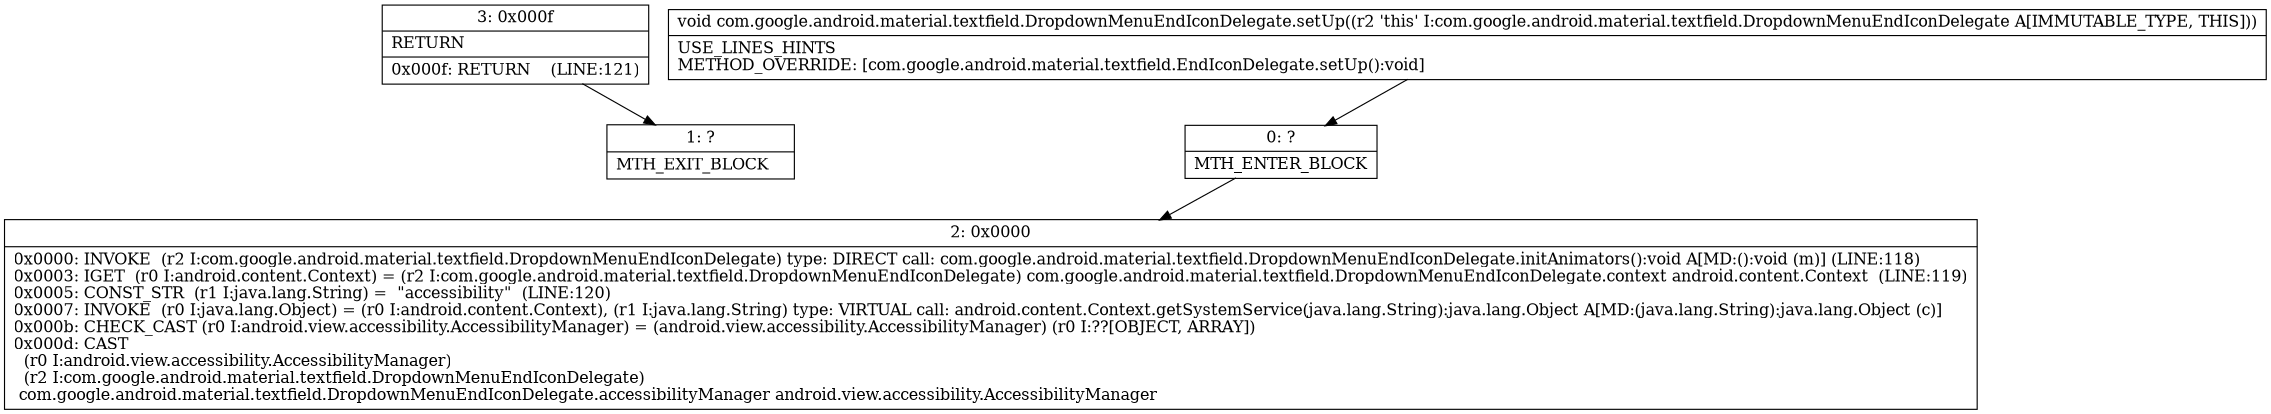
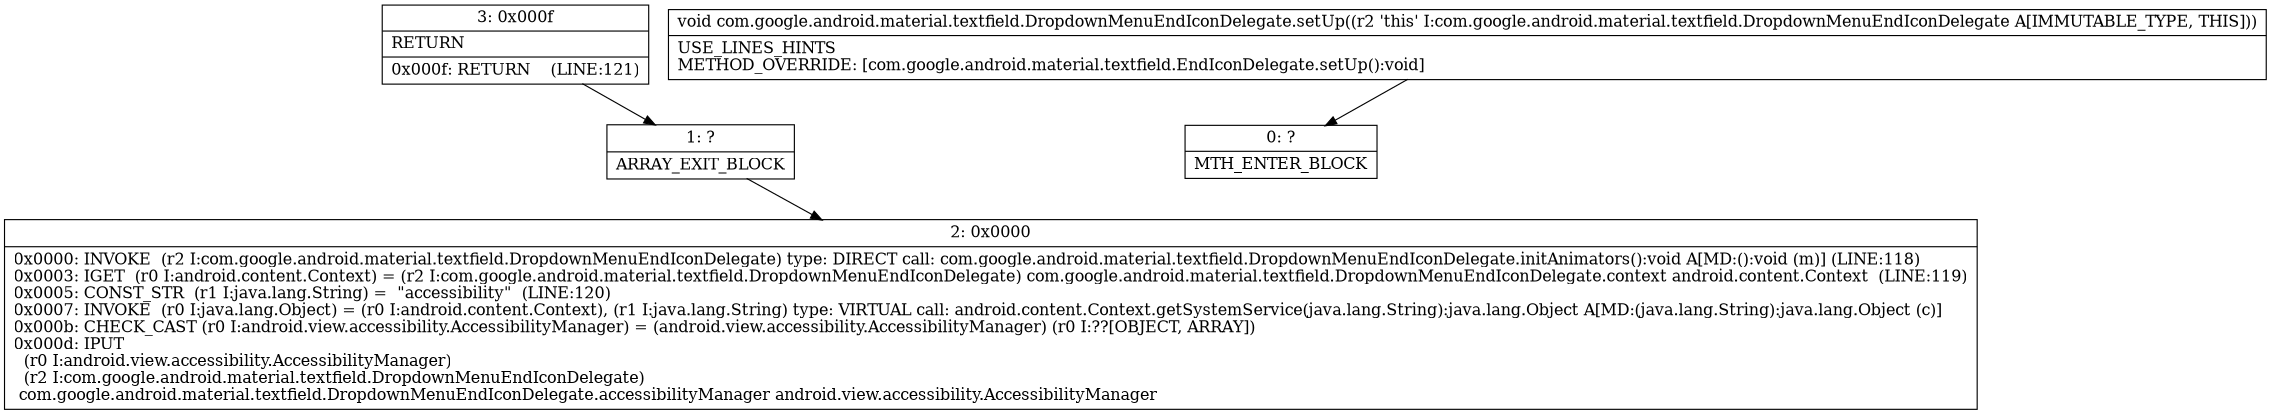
node "1: ?": text "MTH_EXIT_BLOCK" -> "ARRAY_EXIT_BLOCK"
edge "0: ?" -> "2: 0x0000": now "1: ?" -> "2: 0x0000"
node "2: 0x0000": text "0x000d: CAST" -> "0x000d: IPUT"
